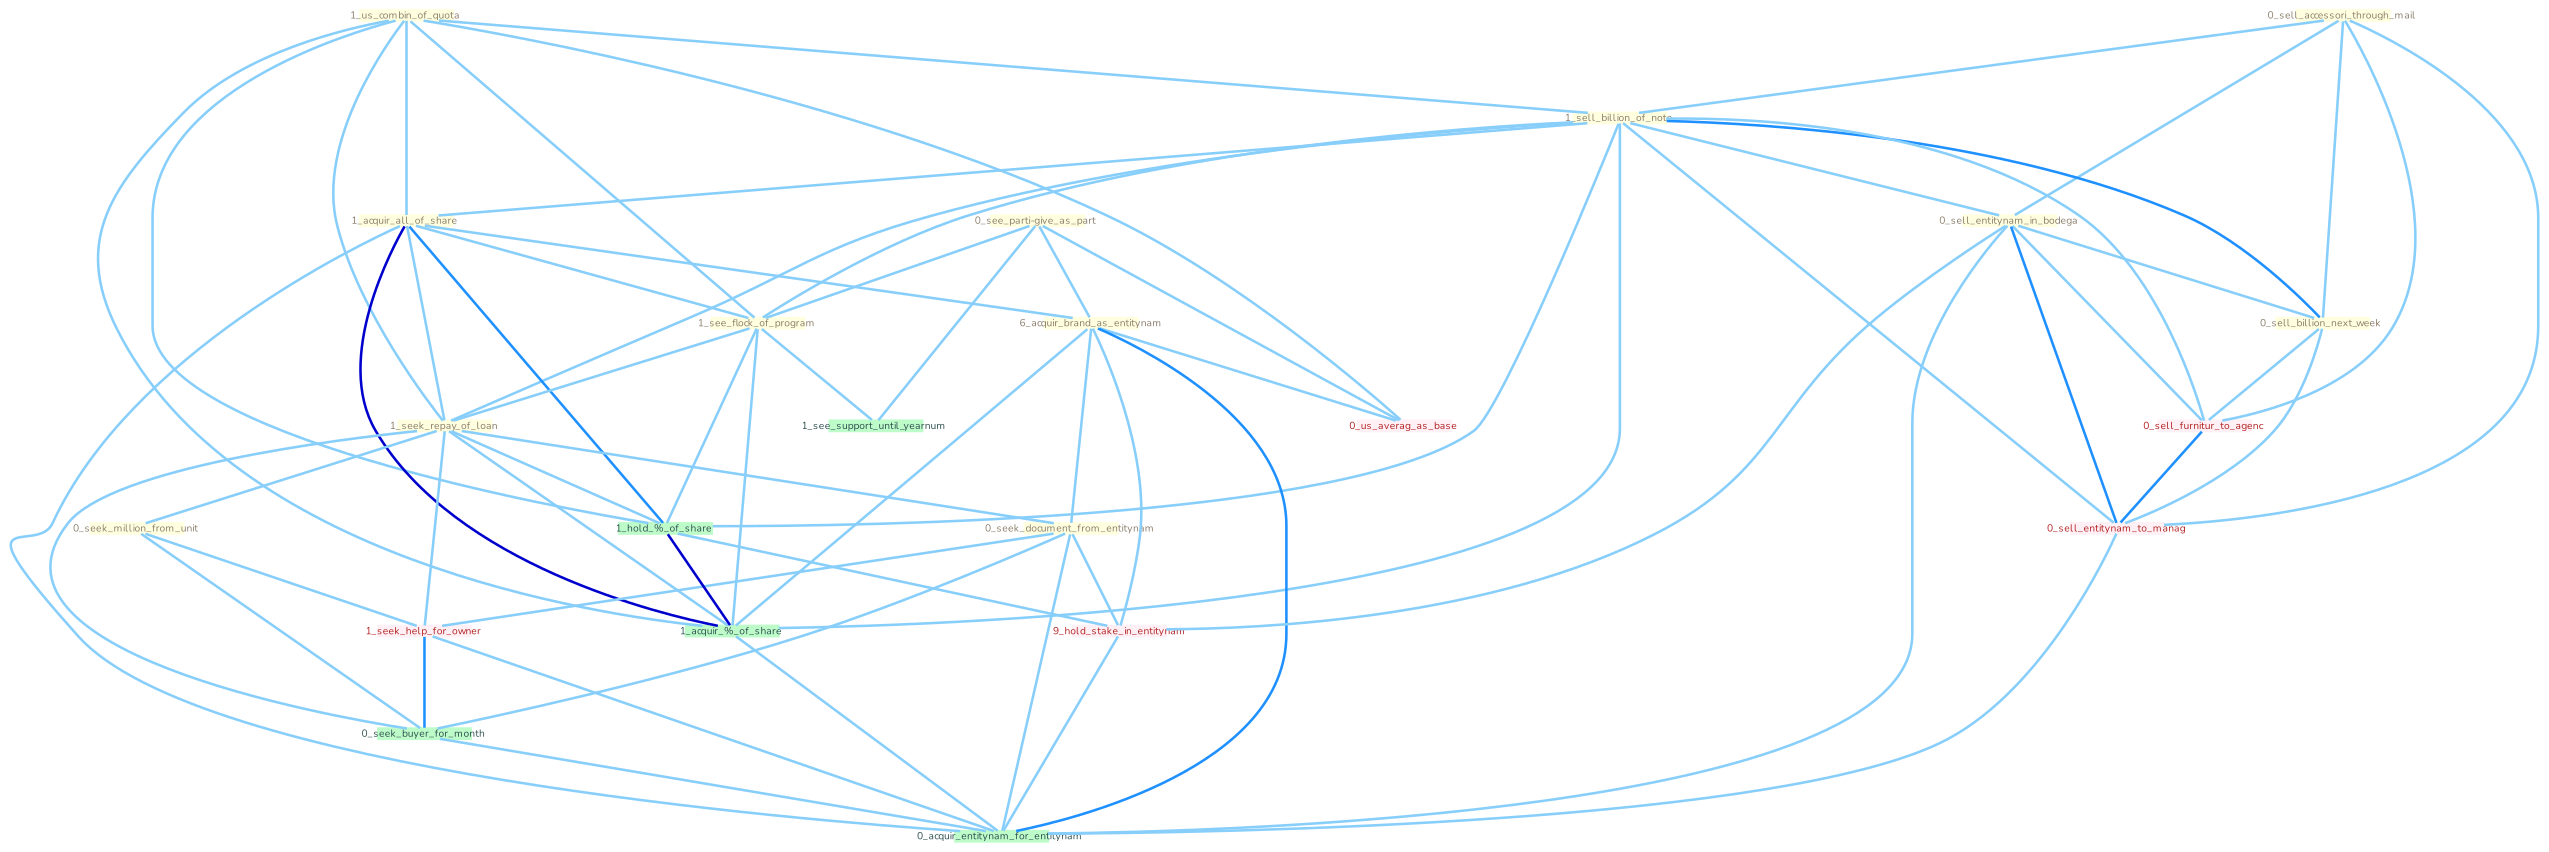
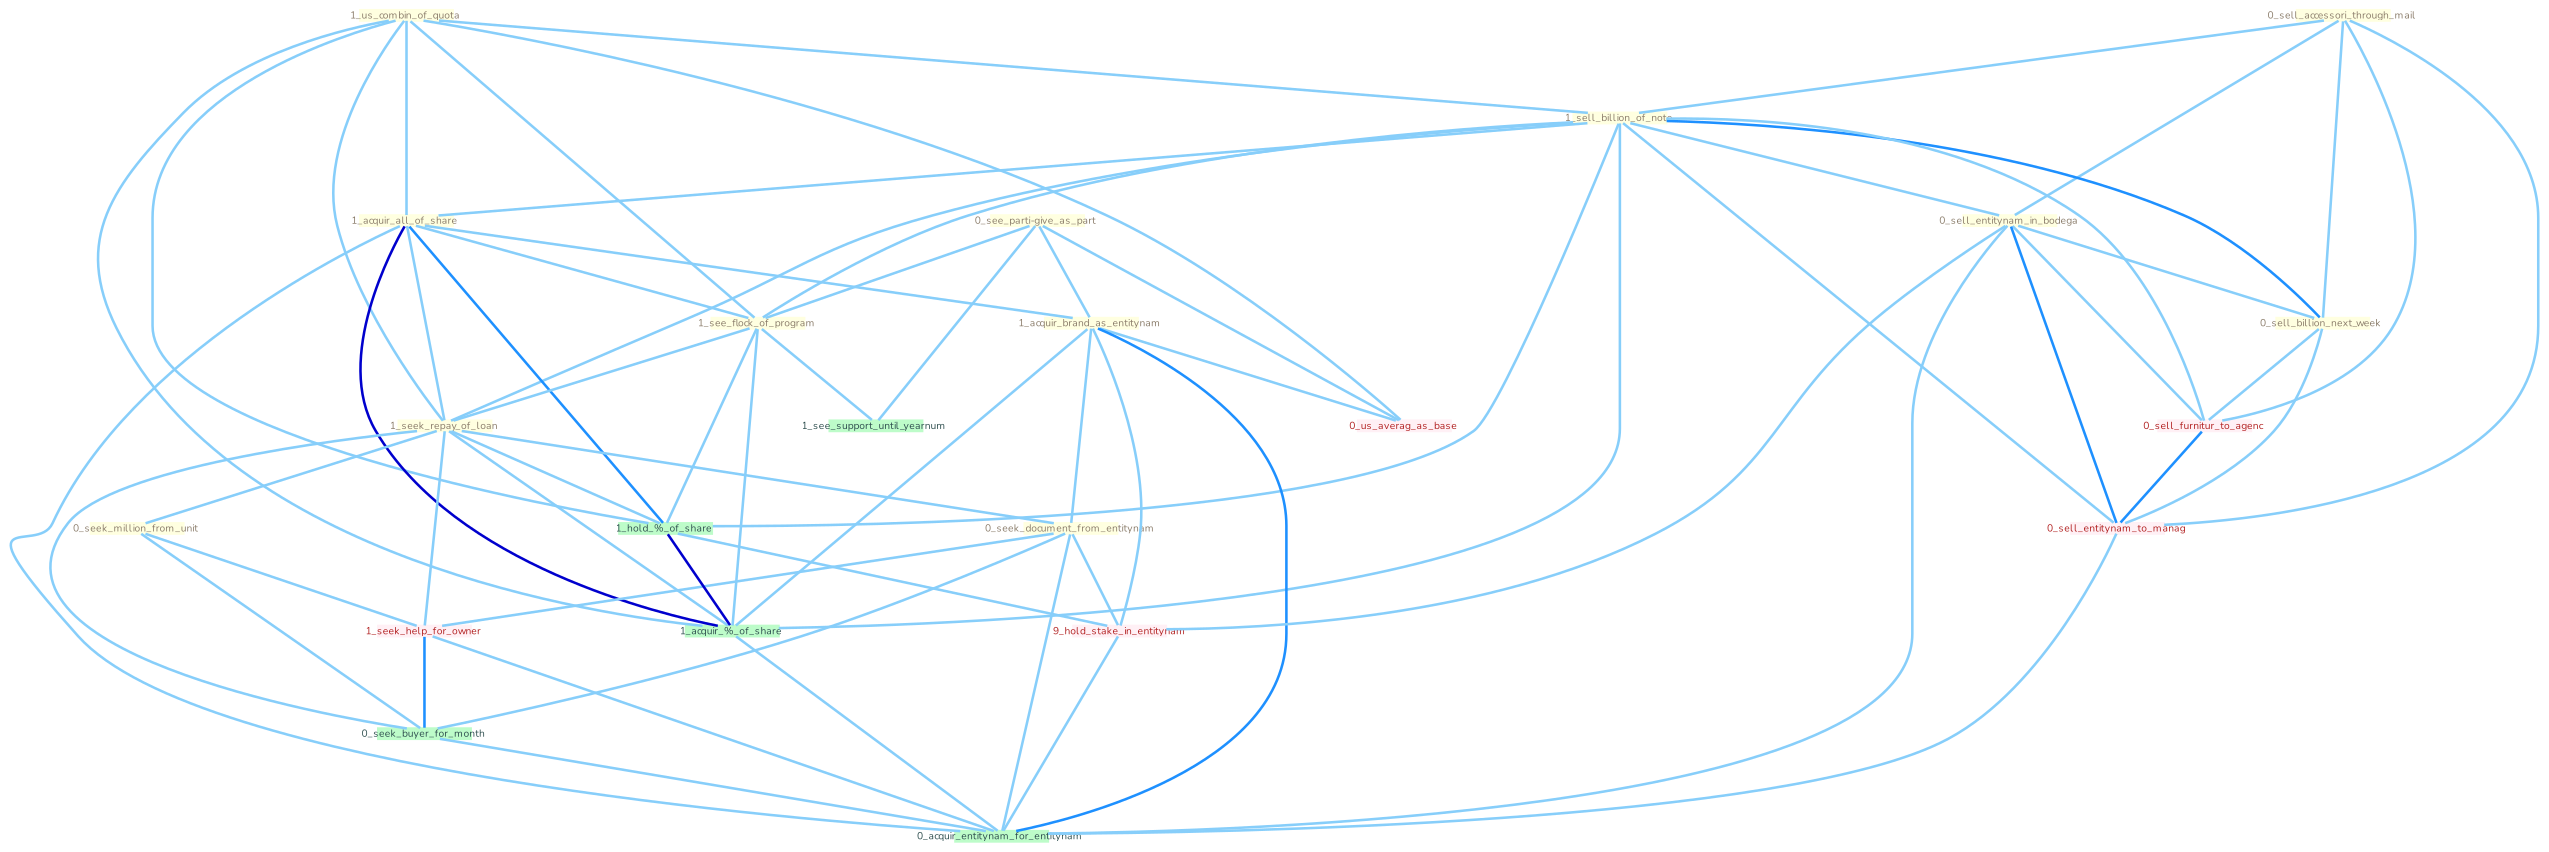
node "6_acquir_brand_as_entitynam": label "6_acquir_brand_as_entitynam" -> "1_acquir_brand_as_entitynam"
